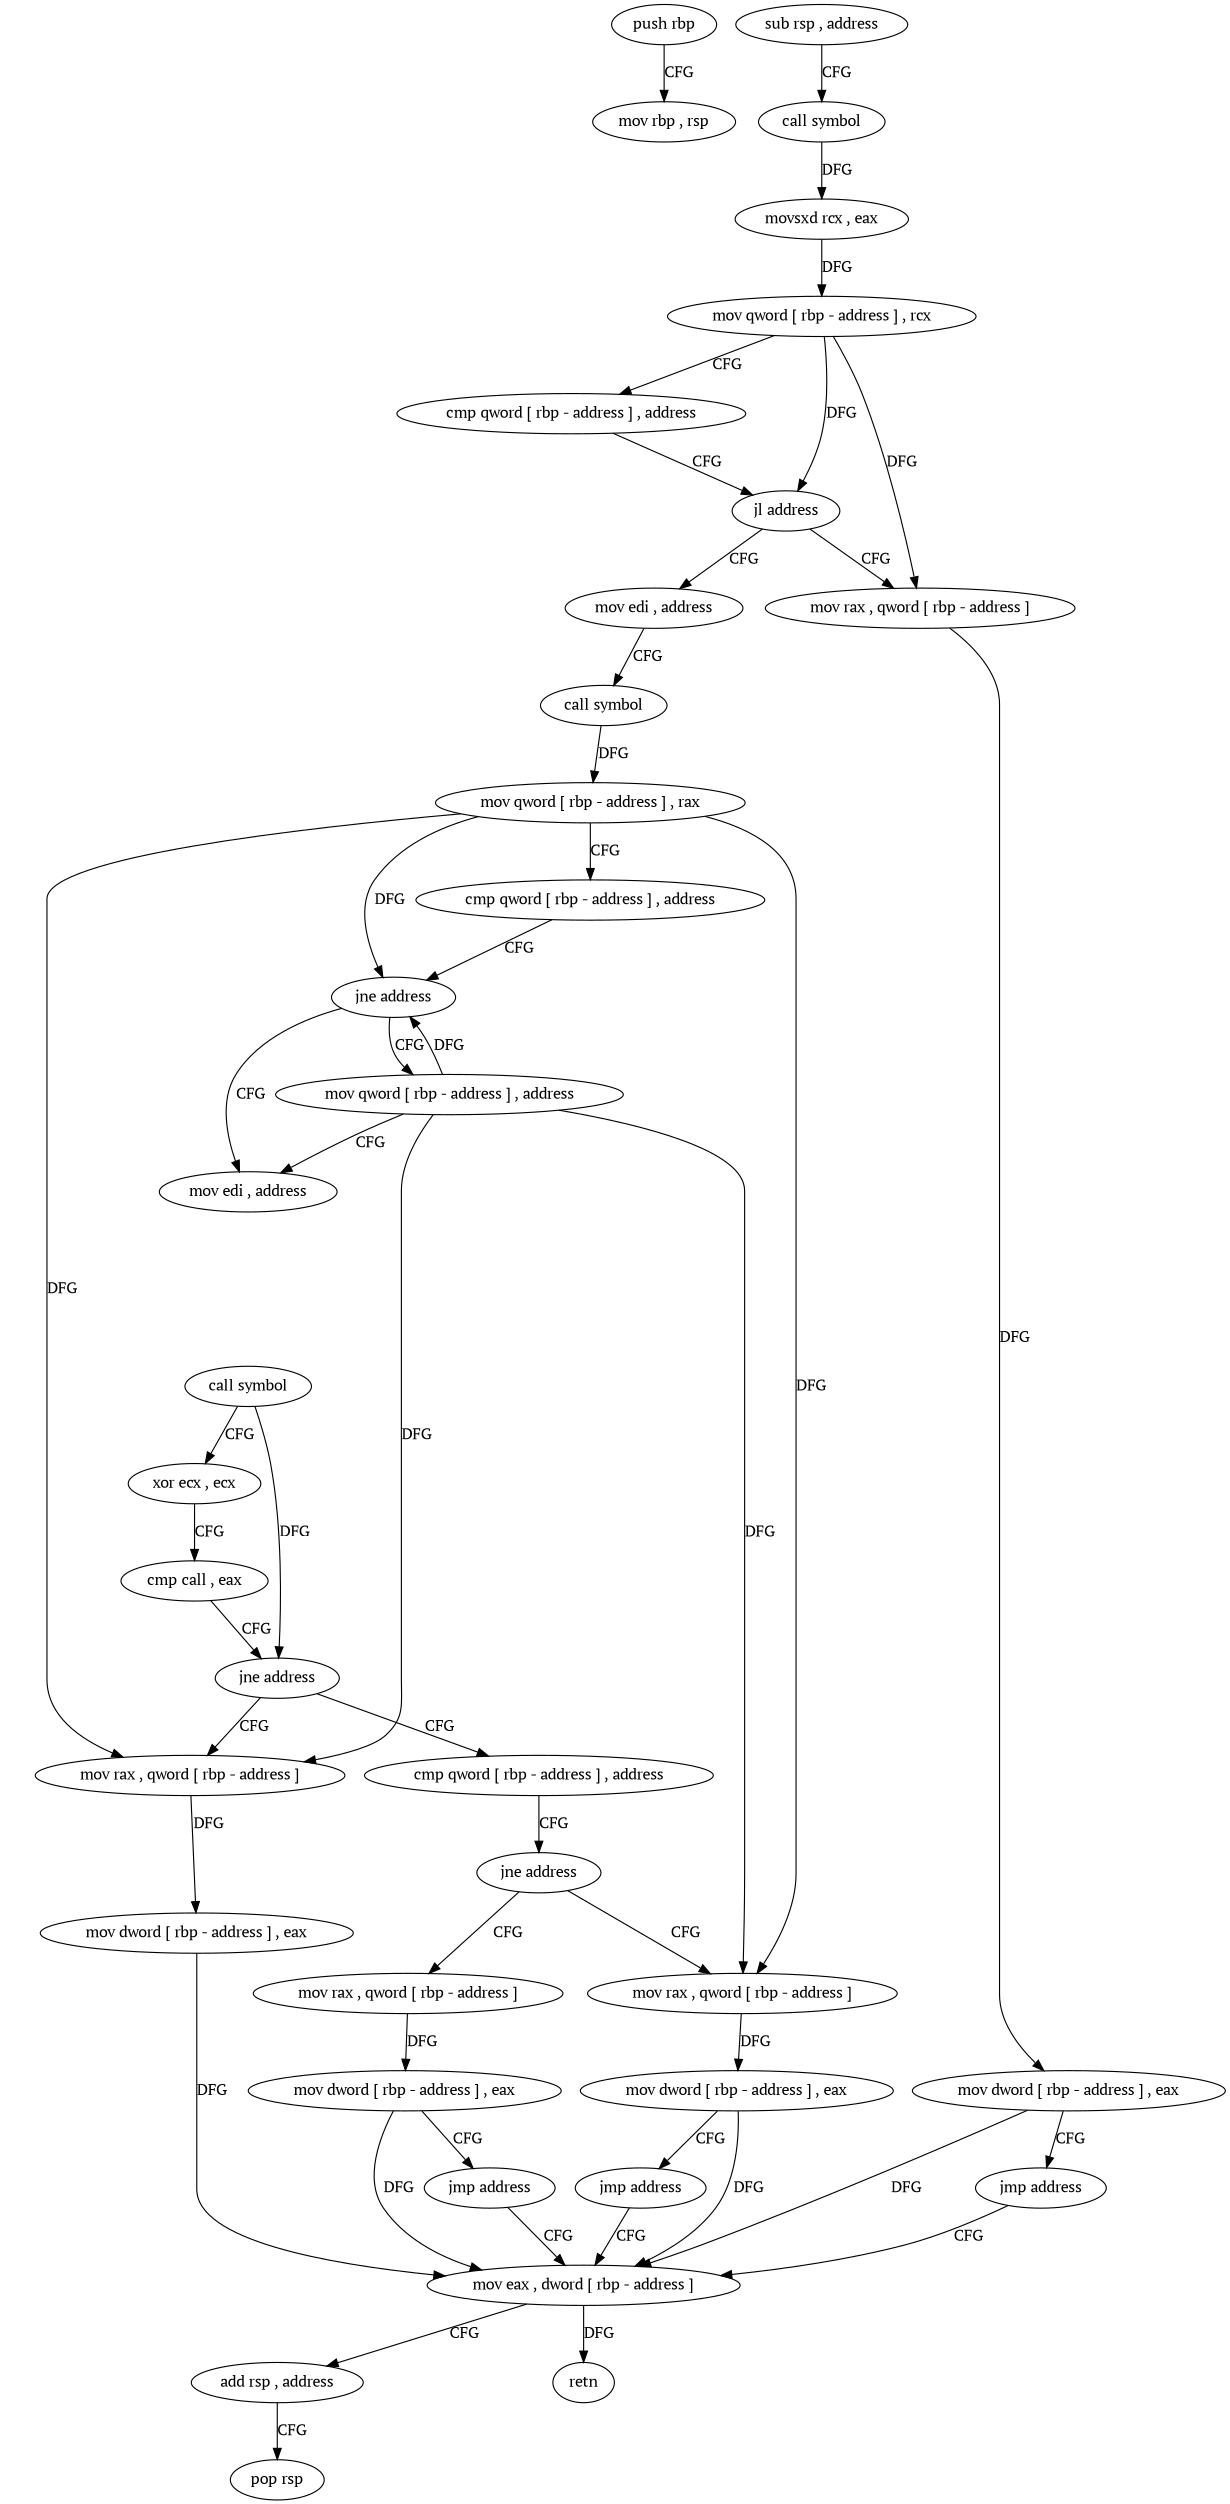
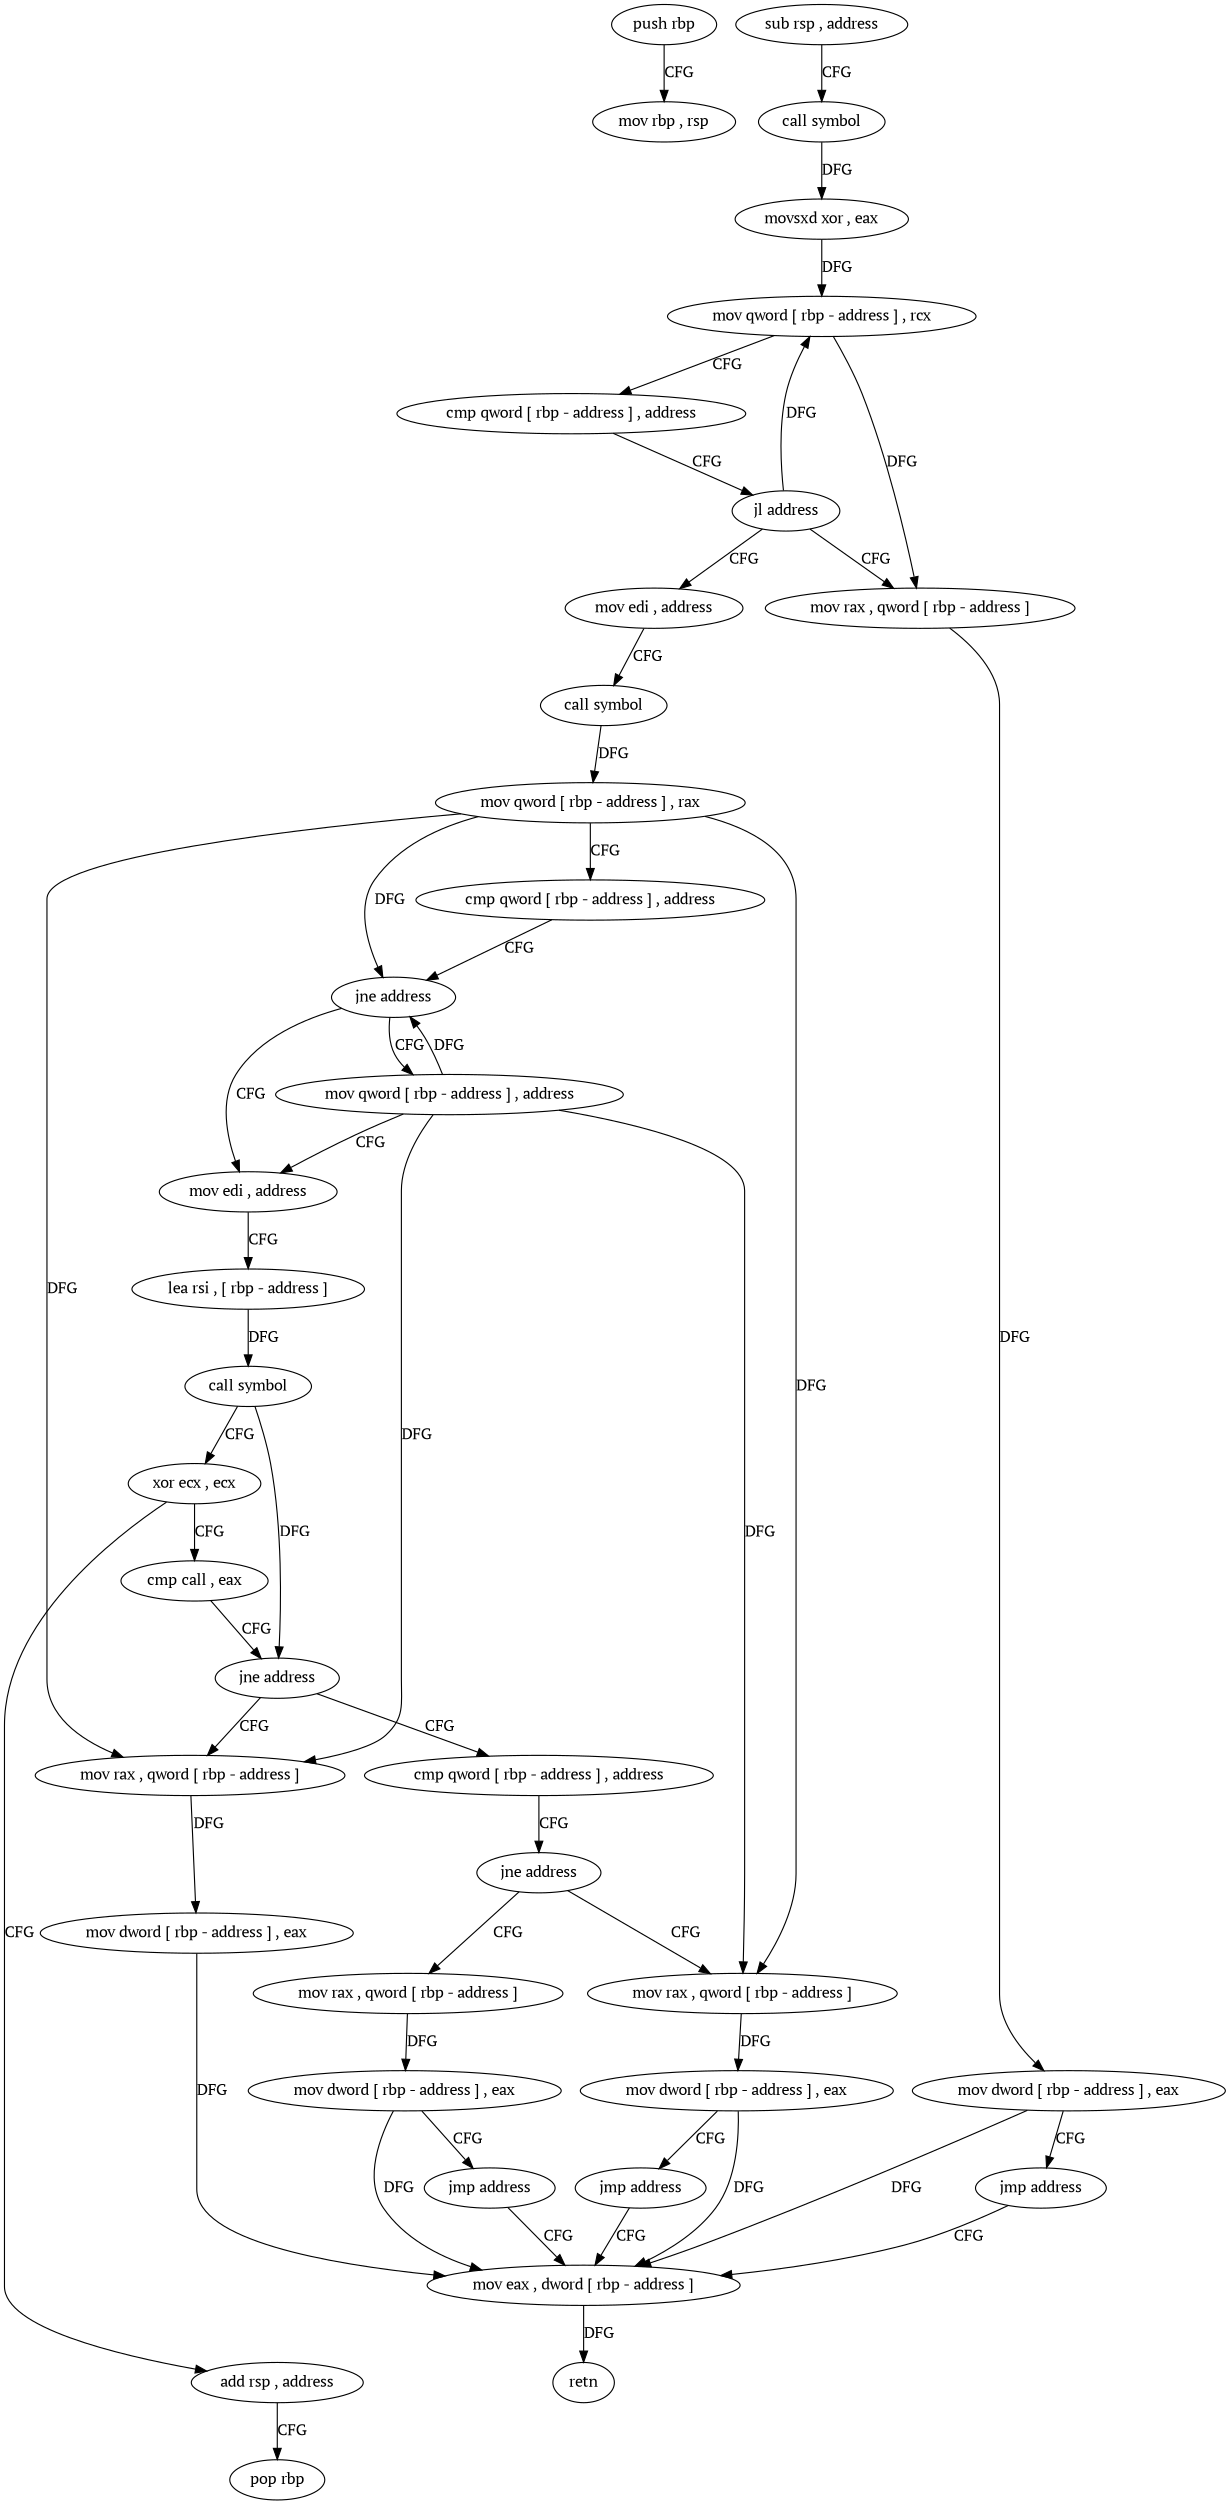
node "movsxd rcx , eax": label "movsxd rcx , eax" -> "movsxd xor , eax"
edge "mov qword [ rbp - address ] , rcx" -> "jl address": reversed
node "lea rsi , [ rbp - address ]": added
edge "mov eax , dword [ rbp - address ]" -> "add rsp , address": now "xor ecx , ecx" -> "add rsp , address"
node "pop rsp": label "pop rsp" -> "pop rbp"
